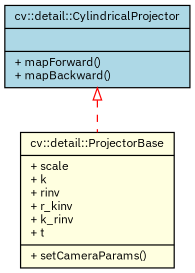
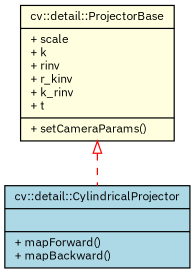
edge "cv::detail::ProjectorBase" -> "cv::detail::CylindricalProjector": reversed
